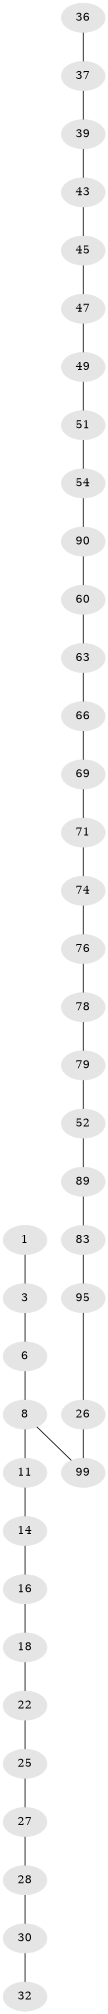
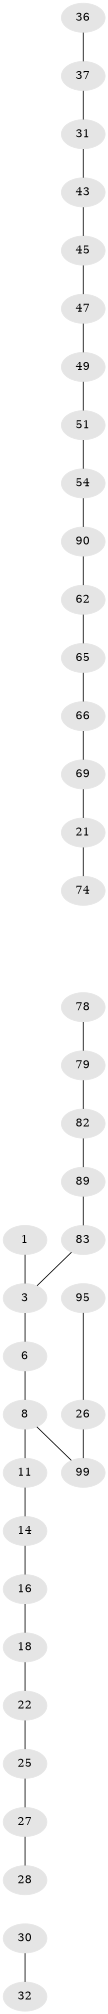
node "39": label "39" -> "31"
node "60": label "60" -> "62"
node "63": label "63" -> "65"
node "71": label "71" -> "21"
node "76": removed
node "52": label "52" -> "82"
edge "83" -- "95": now "83" -- "3"
edge "28" -- "30": removed
